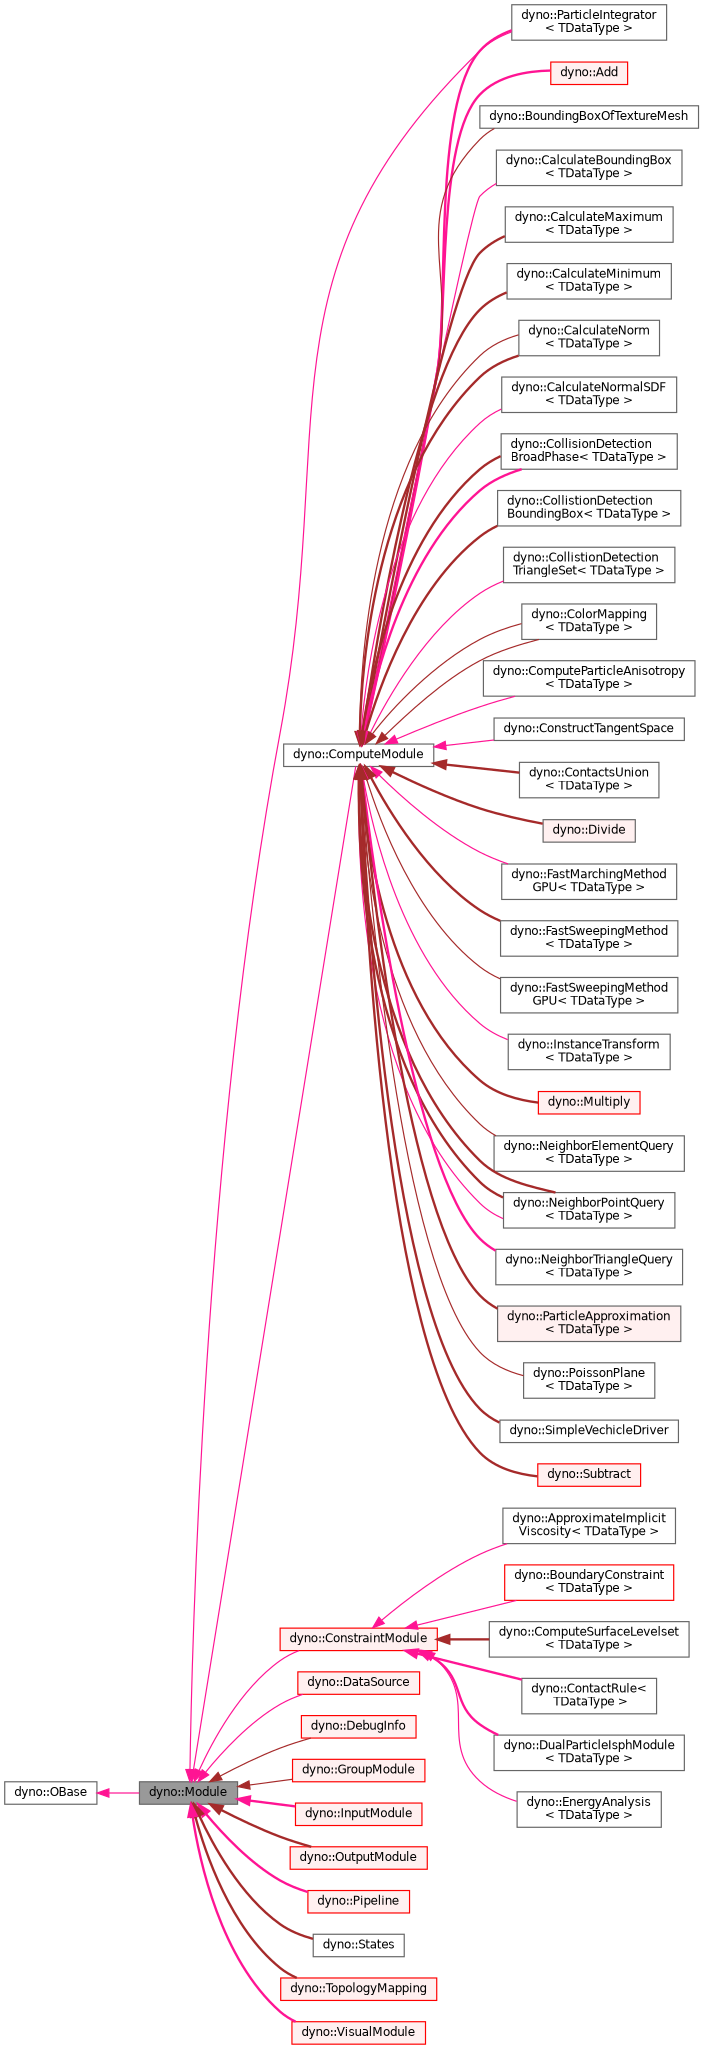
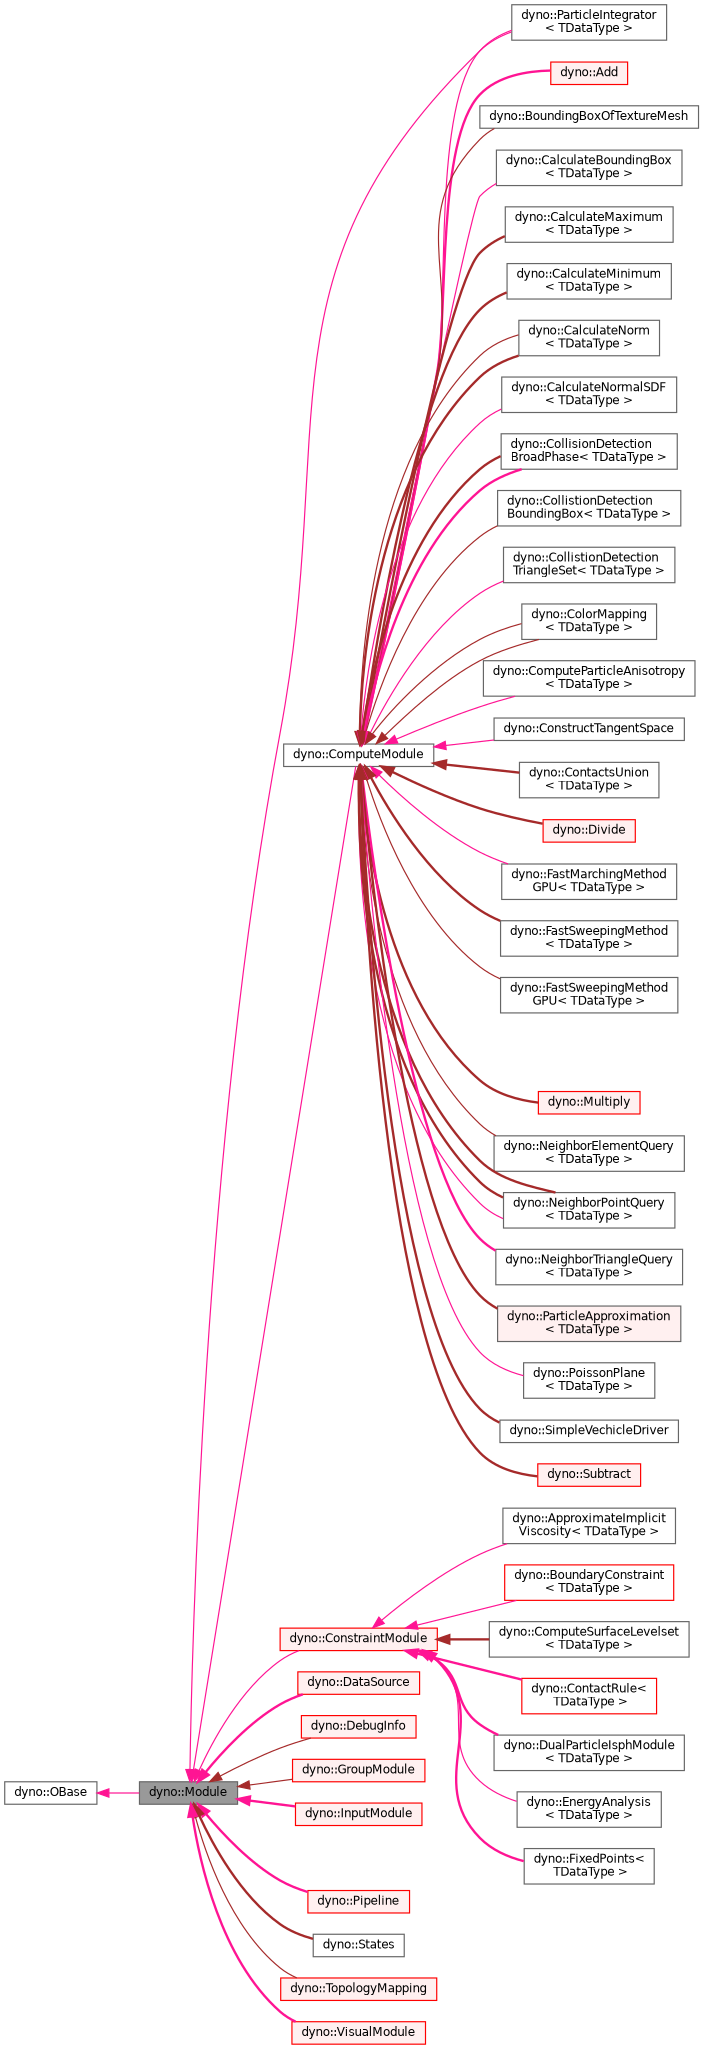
edge "dyno::ParticleIntegrator < TDataType >" -> "dyno::ComputeModule": style bold -> solid
edge "dyno::CollistionDetection BoundingBox< TDataType >" -> "dyno::ComputeModule": style bold -> solid
node "dyno::Divide": color gray40 -> red
node "dyno::InstanceTransform < TDataType >": removed
edge "dyno::PoissonPlane < TDataType >" -> "dyno::ComputeModule": color brown -> deeppink
node "dyno::ContactRule< TDataType >": color gray40 -> red
edge "dyno::DataSource" -> "dyno::Module": style solid -> bold
node "dyno::OutputModule": removed
node "dyno::FixedPoints< TDataType >": added
edge "dyno::TopologyMapping" -> "dyno::Module": style bold -> solid
